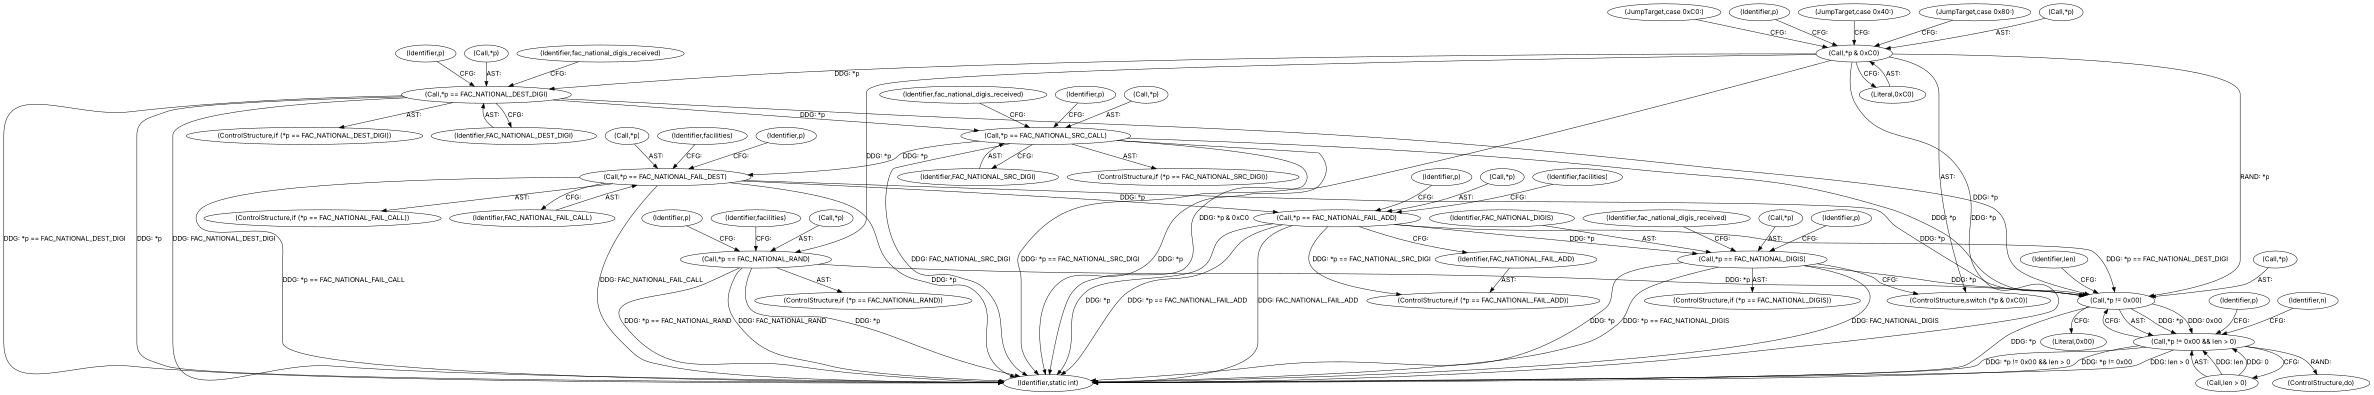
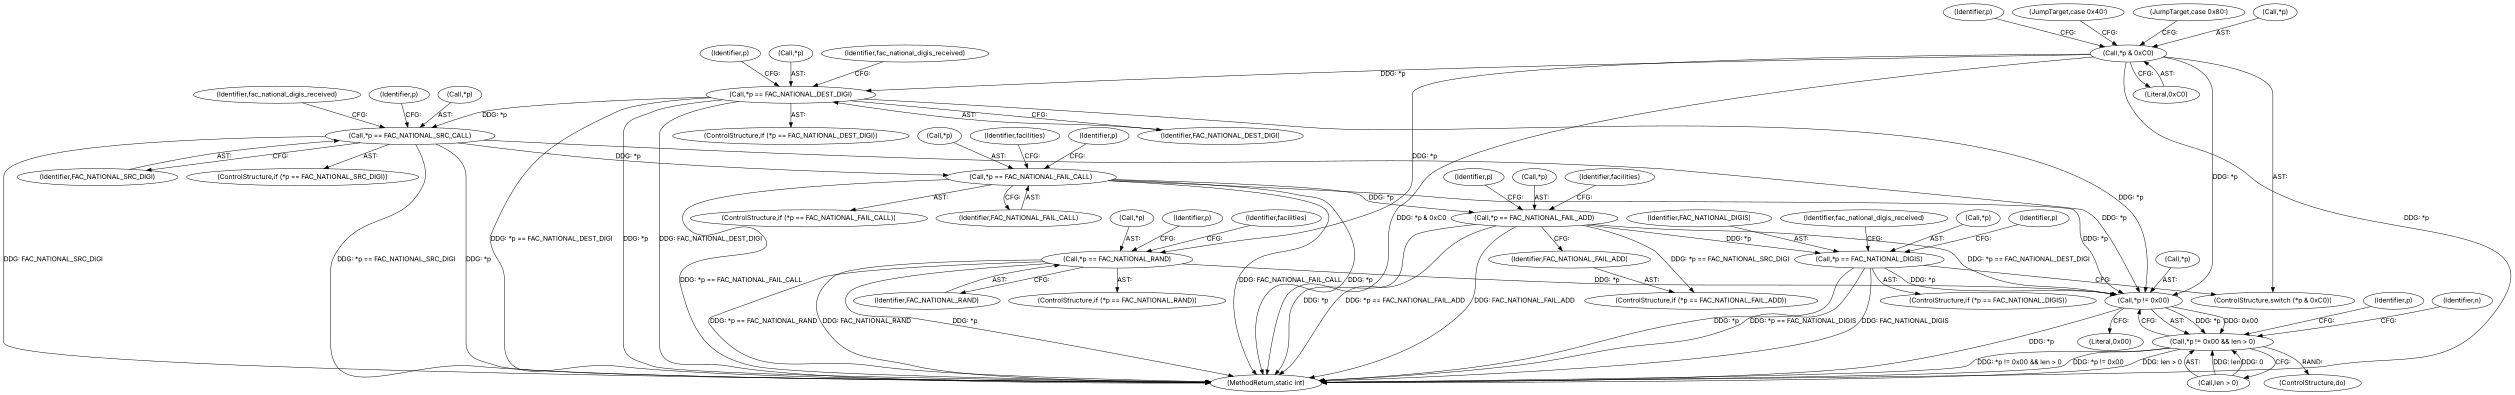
node "(JumpTarget,case 0xC0:)": removed
node "(Call,*p == FAC_NATIONAL_FAIL_DEST)": label "(Call,*p == FAC_NATIONAL_FAIL_DEST)" -> "(Call,*p == FAC_NATIONAL_FAIL_CALL)"
edge "(Call,*p & 0xC0)" -> "(Call,*p != 0x00)": label "RAND: *p" -> "DDG: *p"
node "(Identifier,len)": removed
node "(Identifier,FAC_NATIONAL_RAND)": added
node "(Identifier,static int)": label "(Identifier,static int)" -> "(MethodReturn,static int)"
